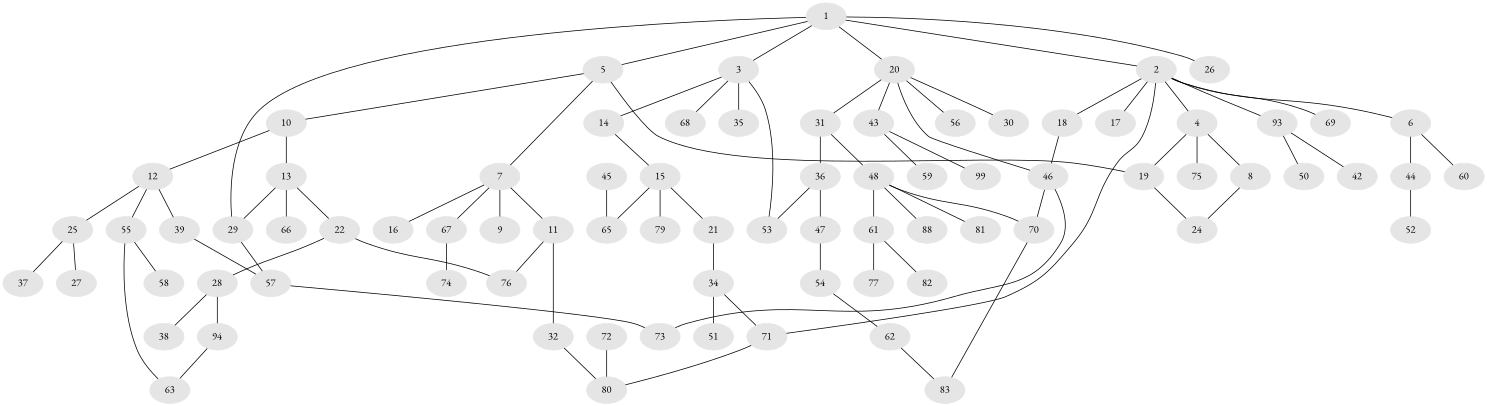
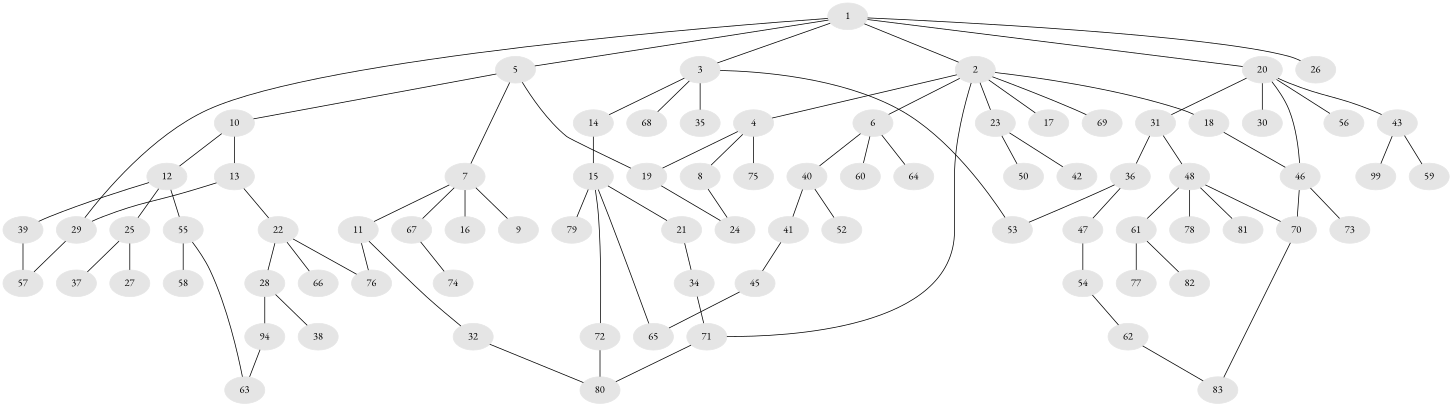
node "93": label "93" -> "23"
node "64": added
node "44": label "44" -> "40"
edge "13" -- "66": now "22" -- "66"
node "41": added
node "88": label "88" -> "78"
edge "15" -- "72": added
edge "57" -- "73": removed
node "51": removed
